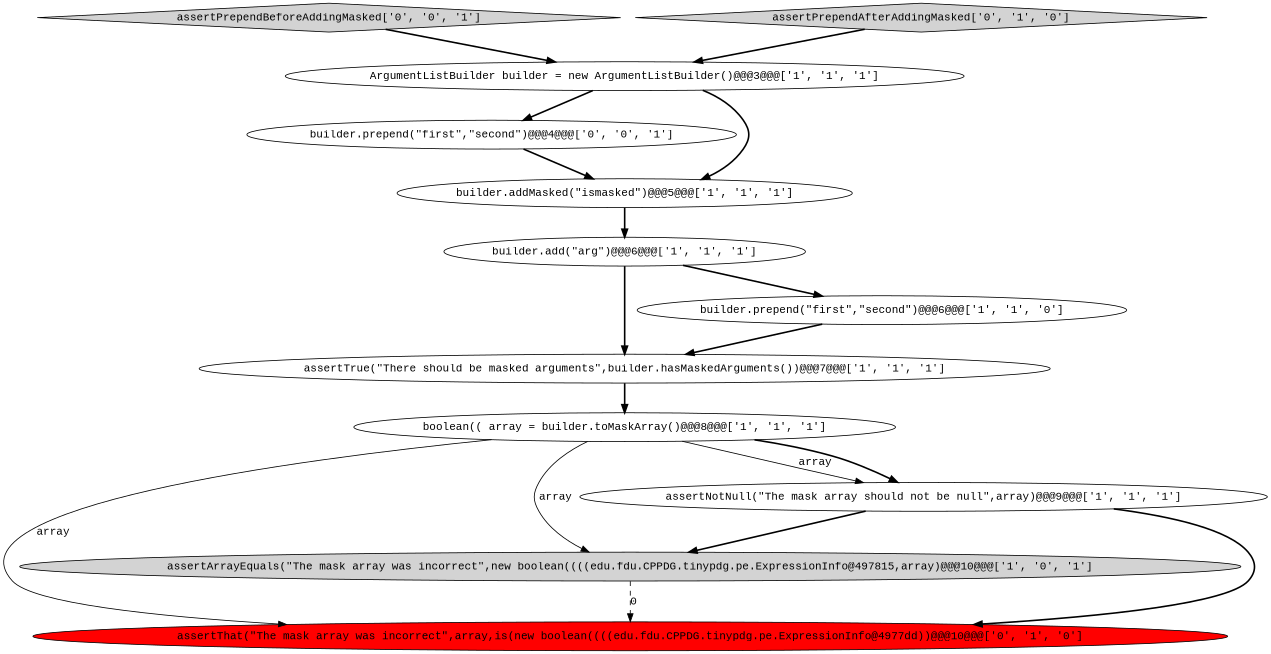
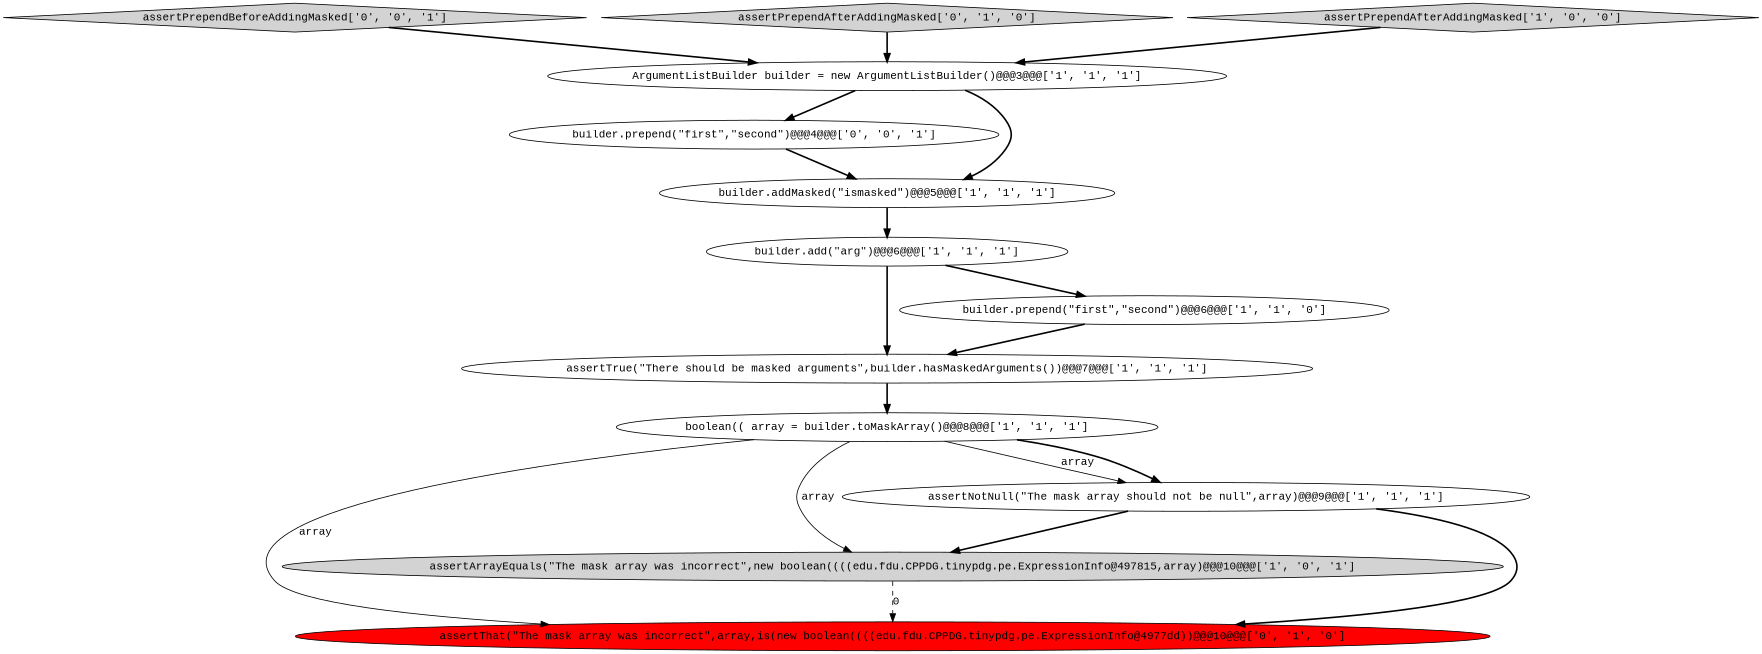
node "assertPrependAfterAddingMasked['1', '0', '0']": added
